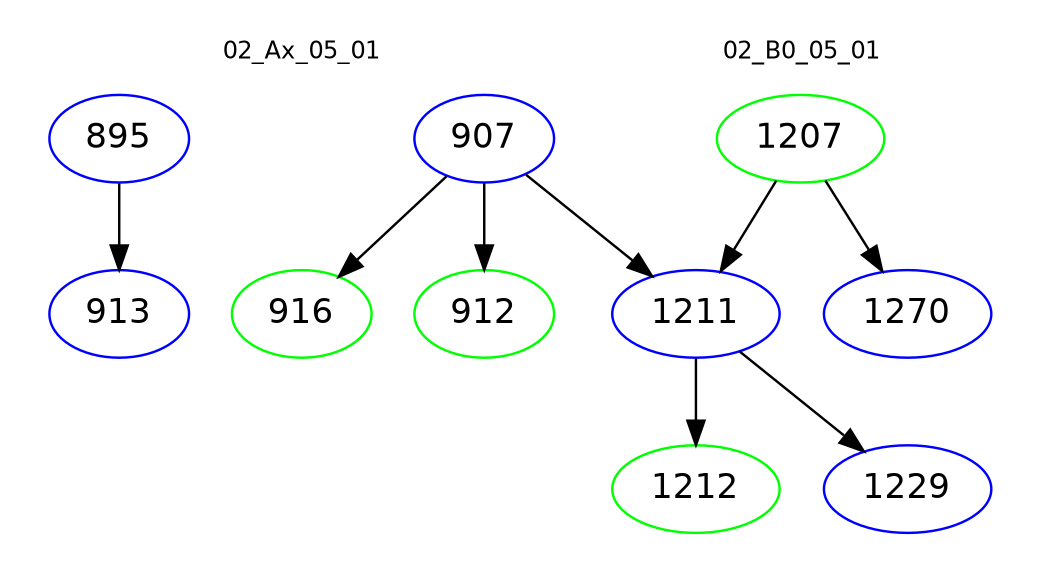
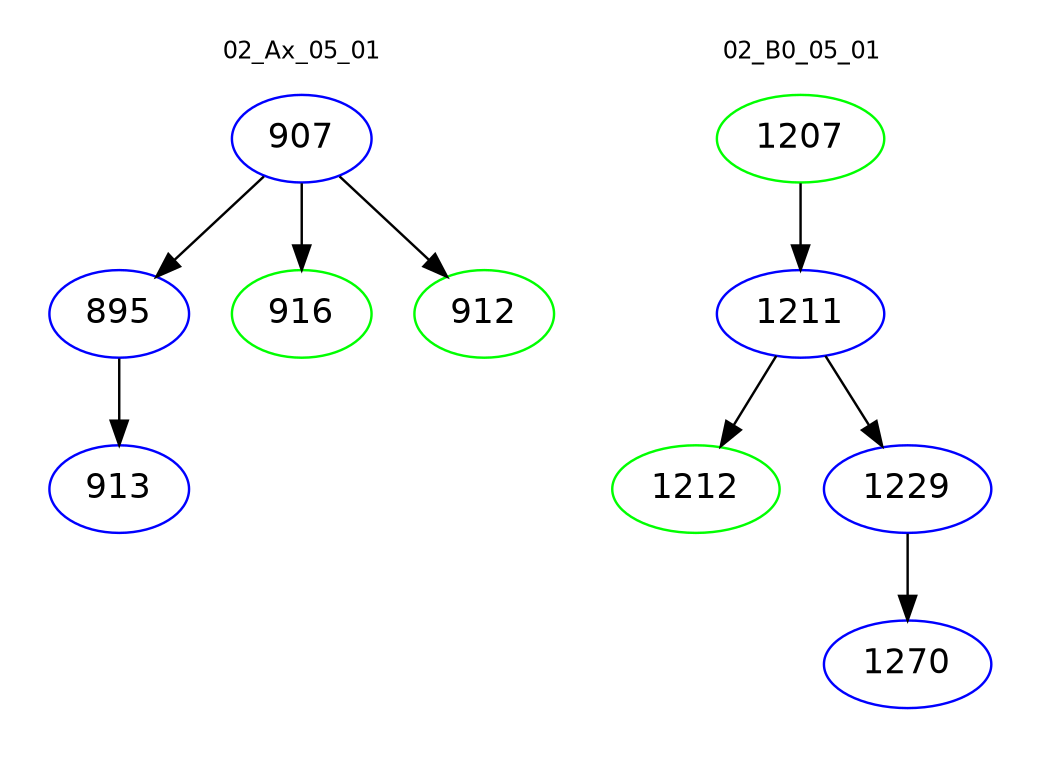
edge "907" -> "1211": now "907" -> "895"
edge "1207" -> "1270": now "1229" -> "1270"
